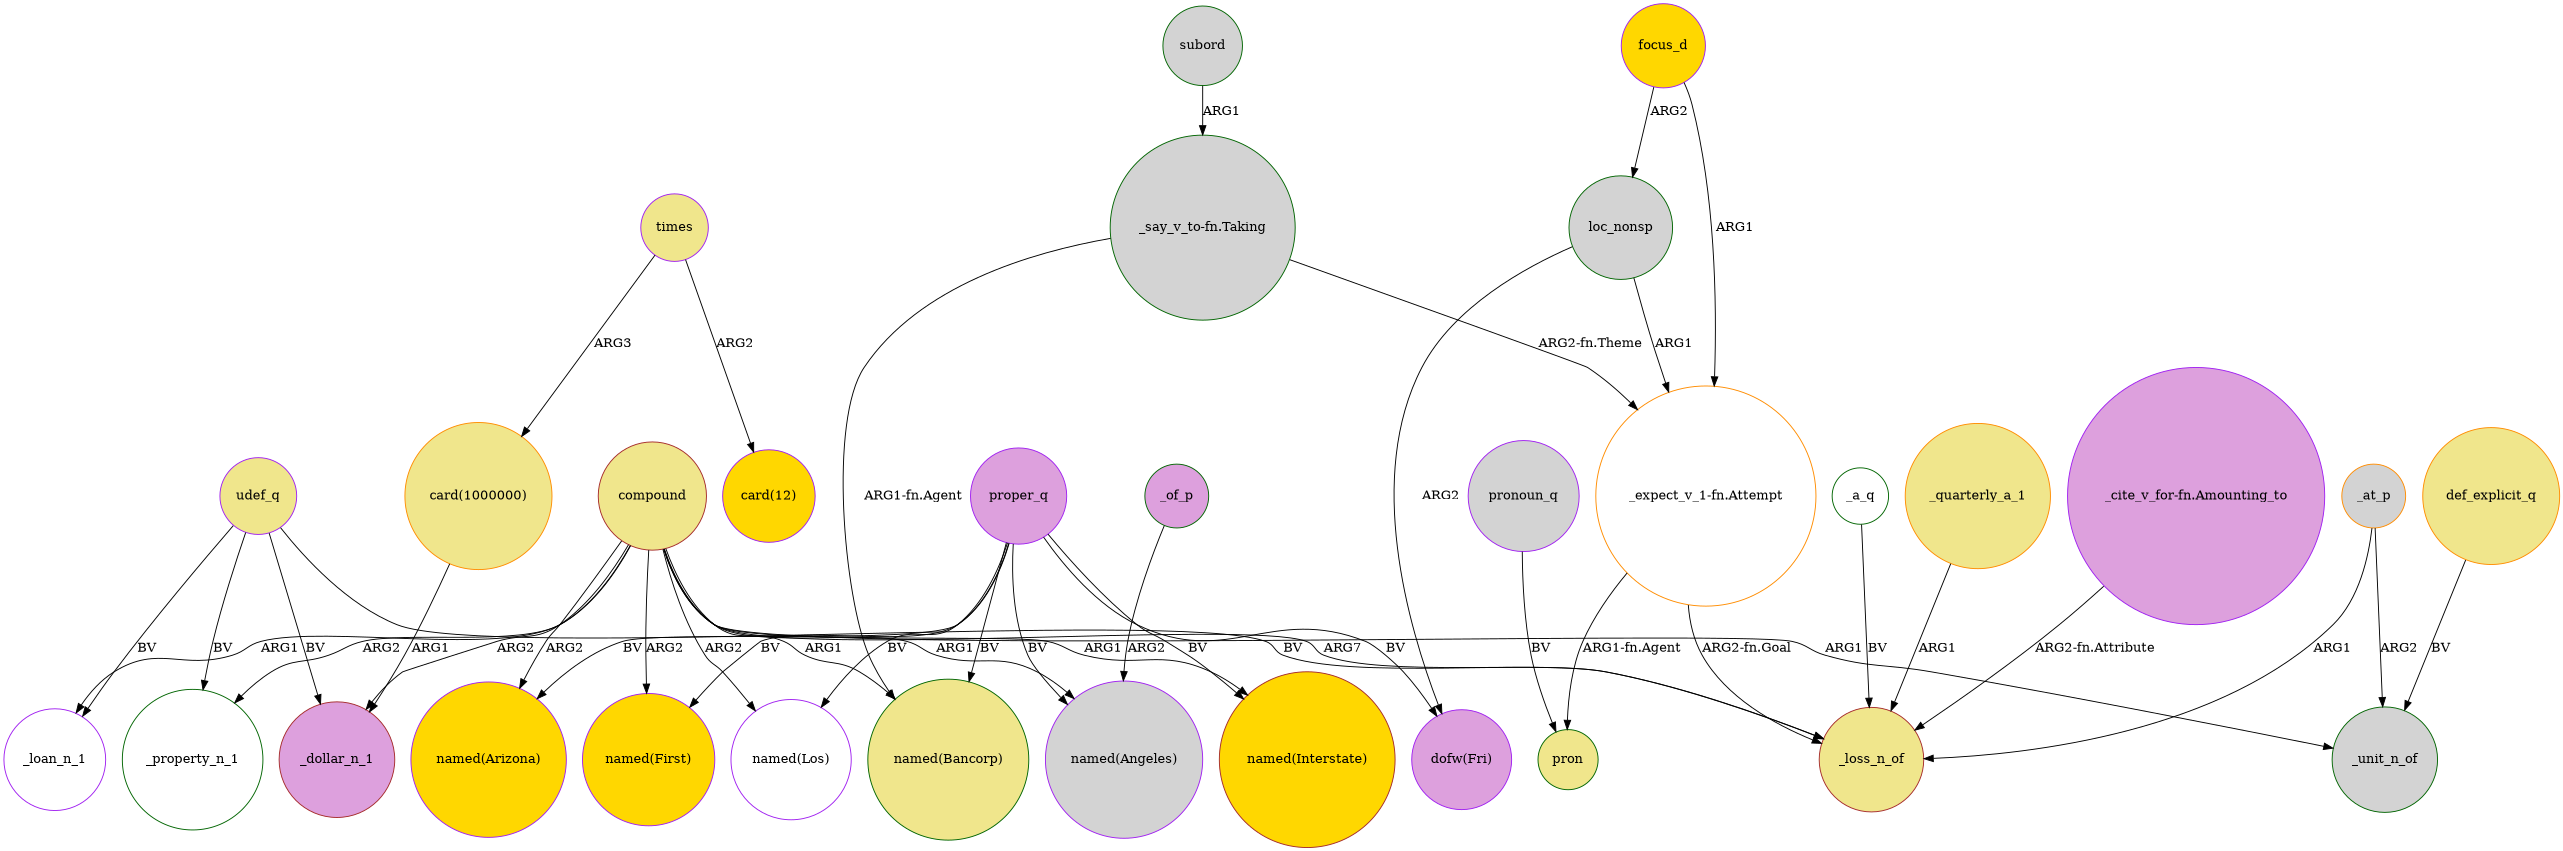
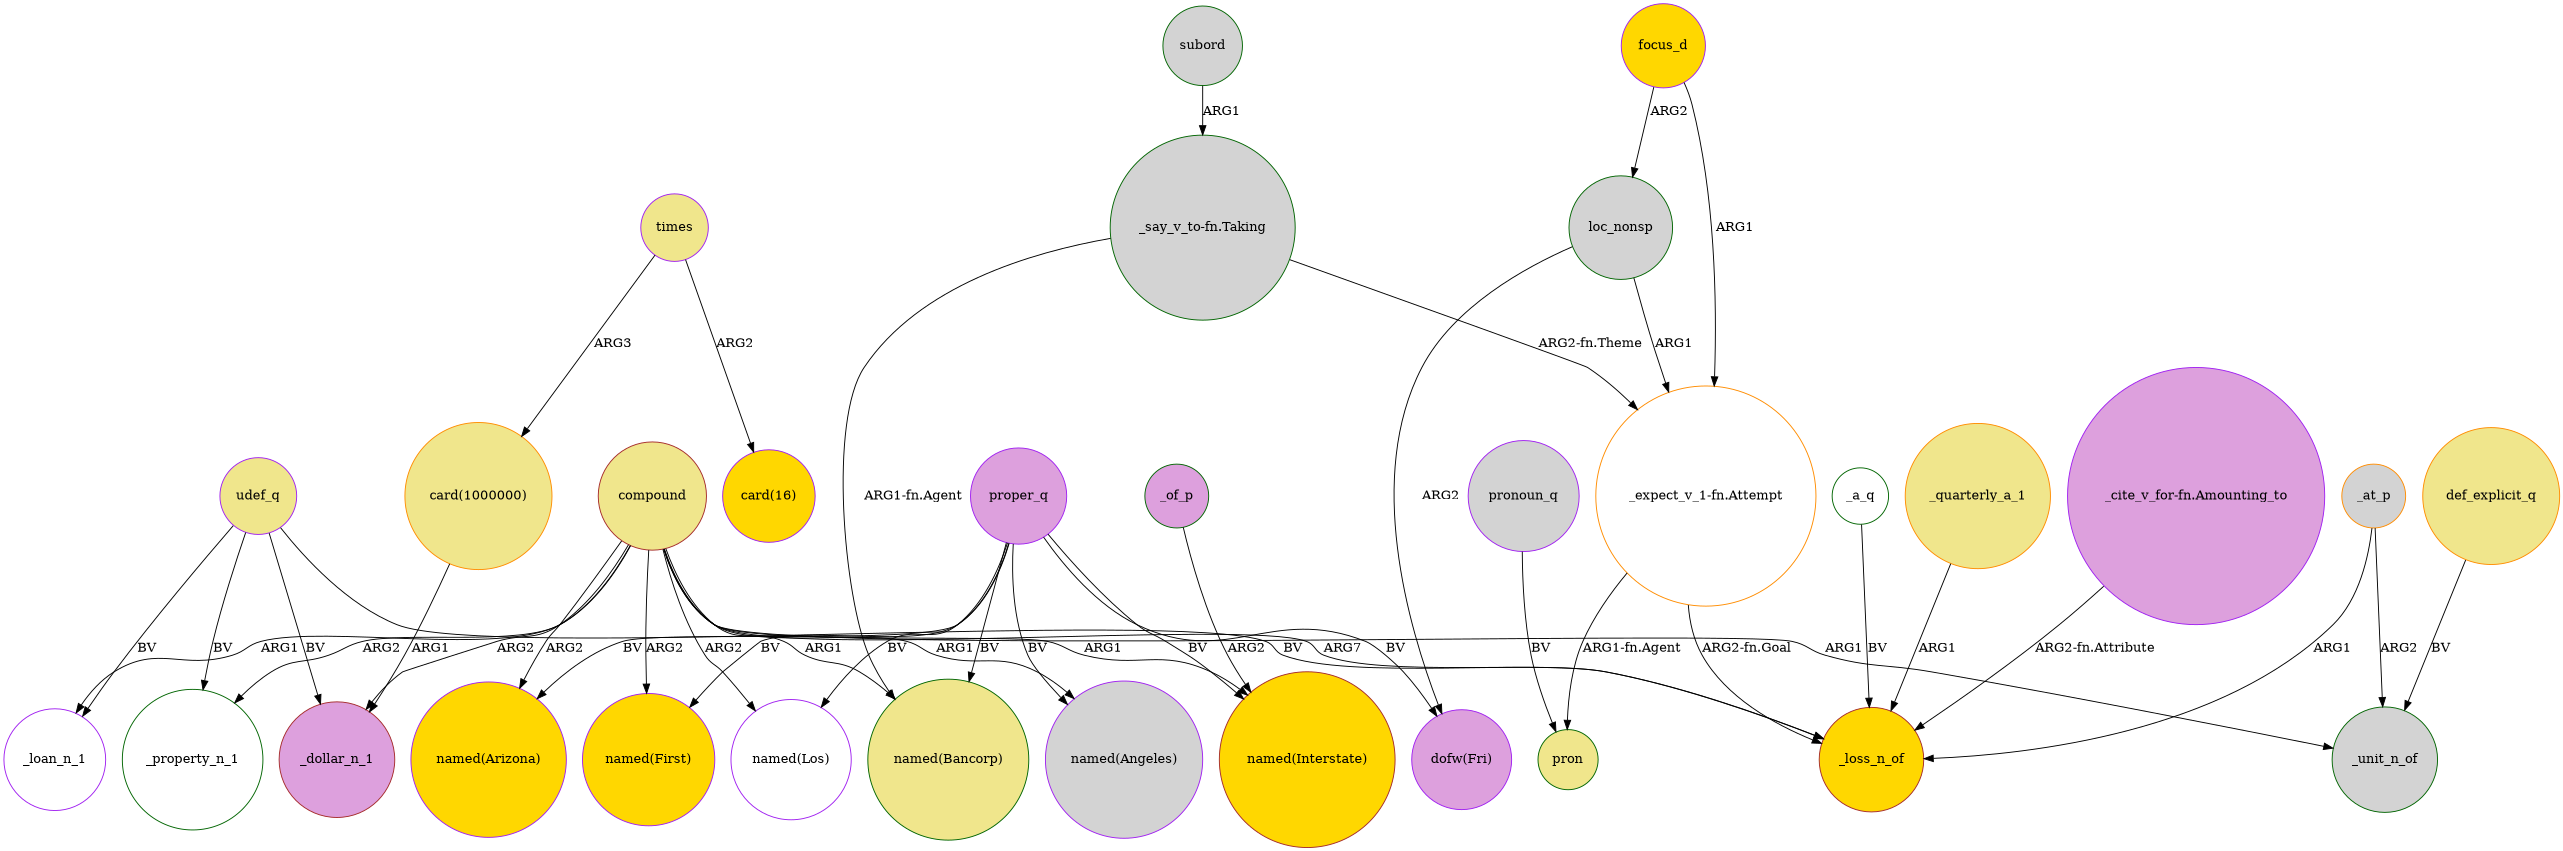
node "card(12)": label "card(12)" -> "card(16)"
edge "_of_p" -> "named(Angeles)": now "_of_p" -> "named(Interstate)"
node "_loss_n_of": fillcolor khaki -> gold
